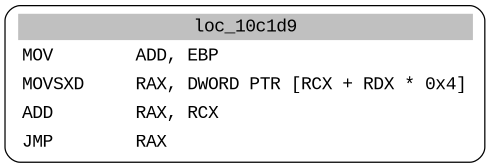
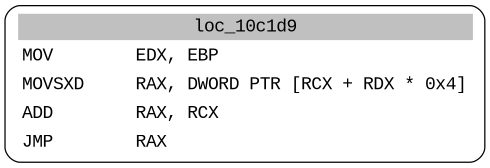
node "loc_10c1d9": text "MOV        ADD, EBP" -> "MOV        EDX, EBP"
